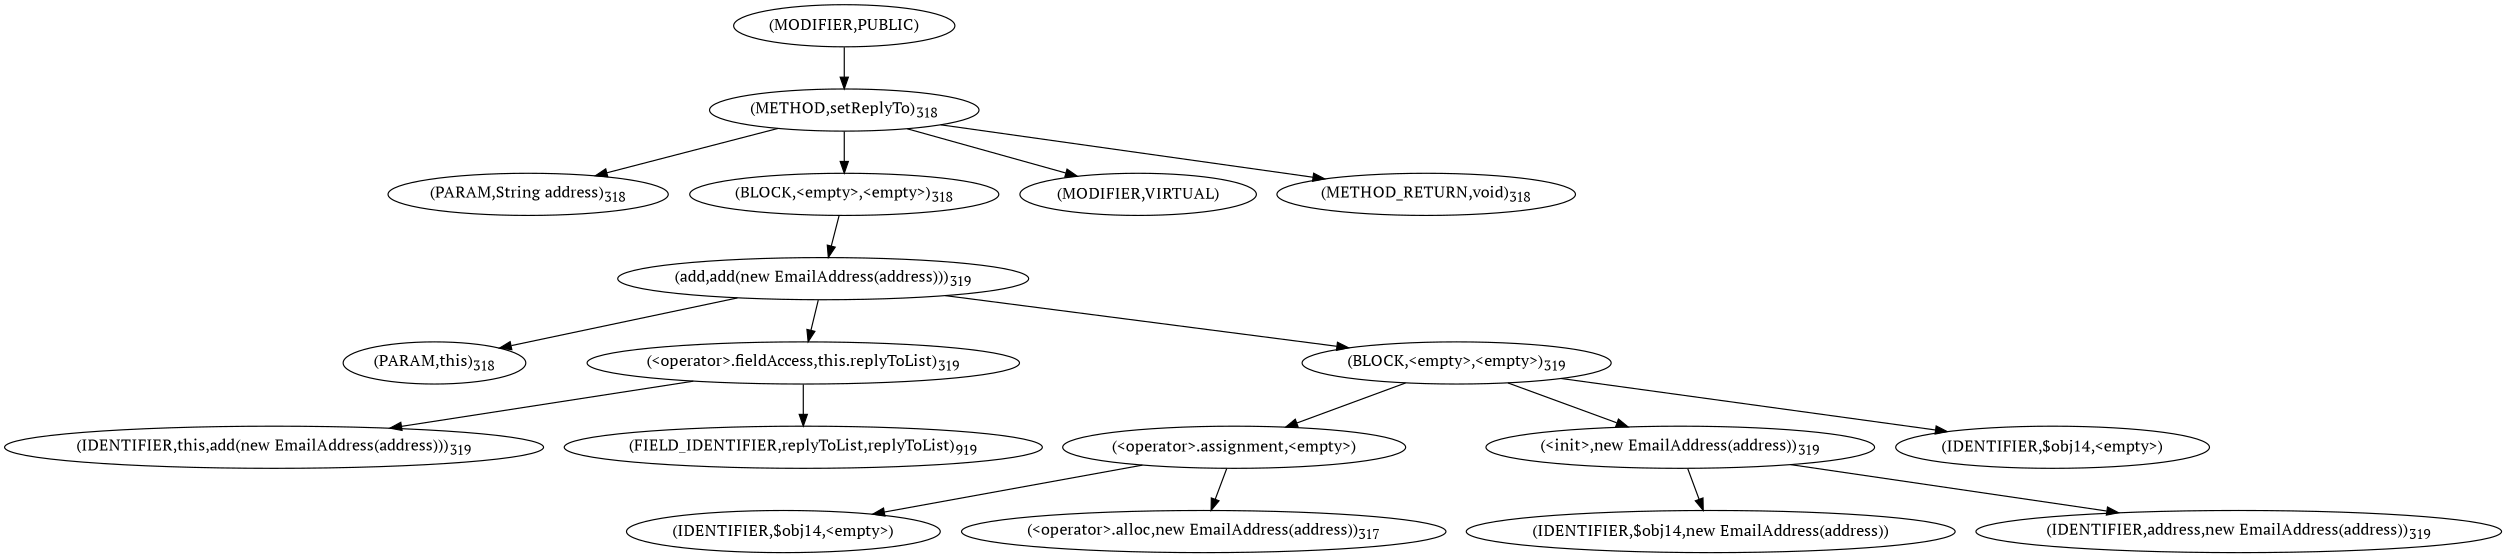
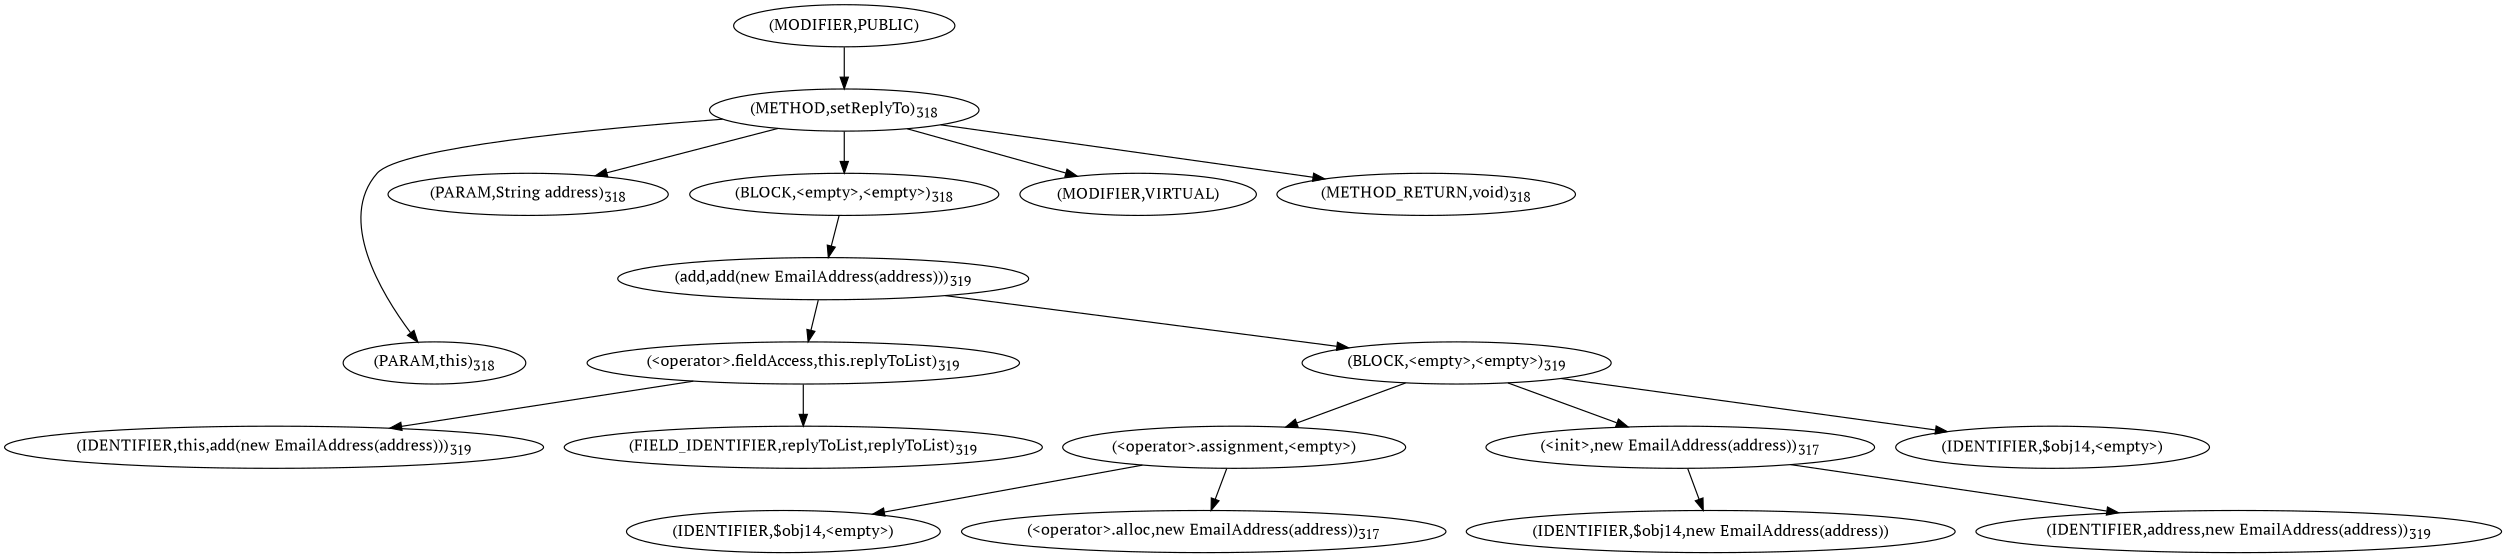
edge "(add,add(new EmailAddress(address)))" -> "(PARAM,this)": now "(METHOD,setReplyTo)" -> "(PARAM,this)"
node "(FIELD_IDENTIFIER,replyToList,replyToList)": text "919" -> "319"
node "(<init>,new EmailAddress(address))": text "319" -> "317"
